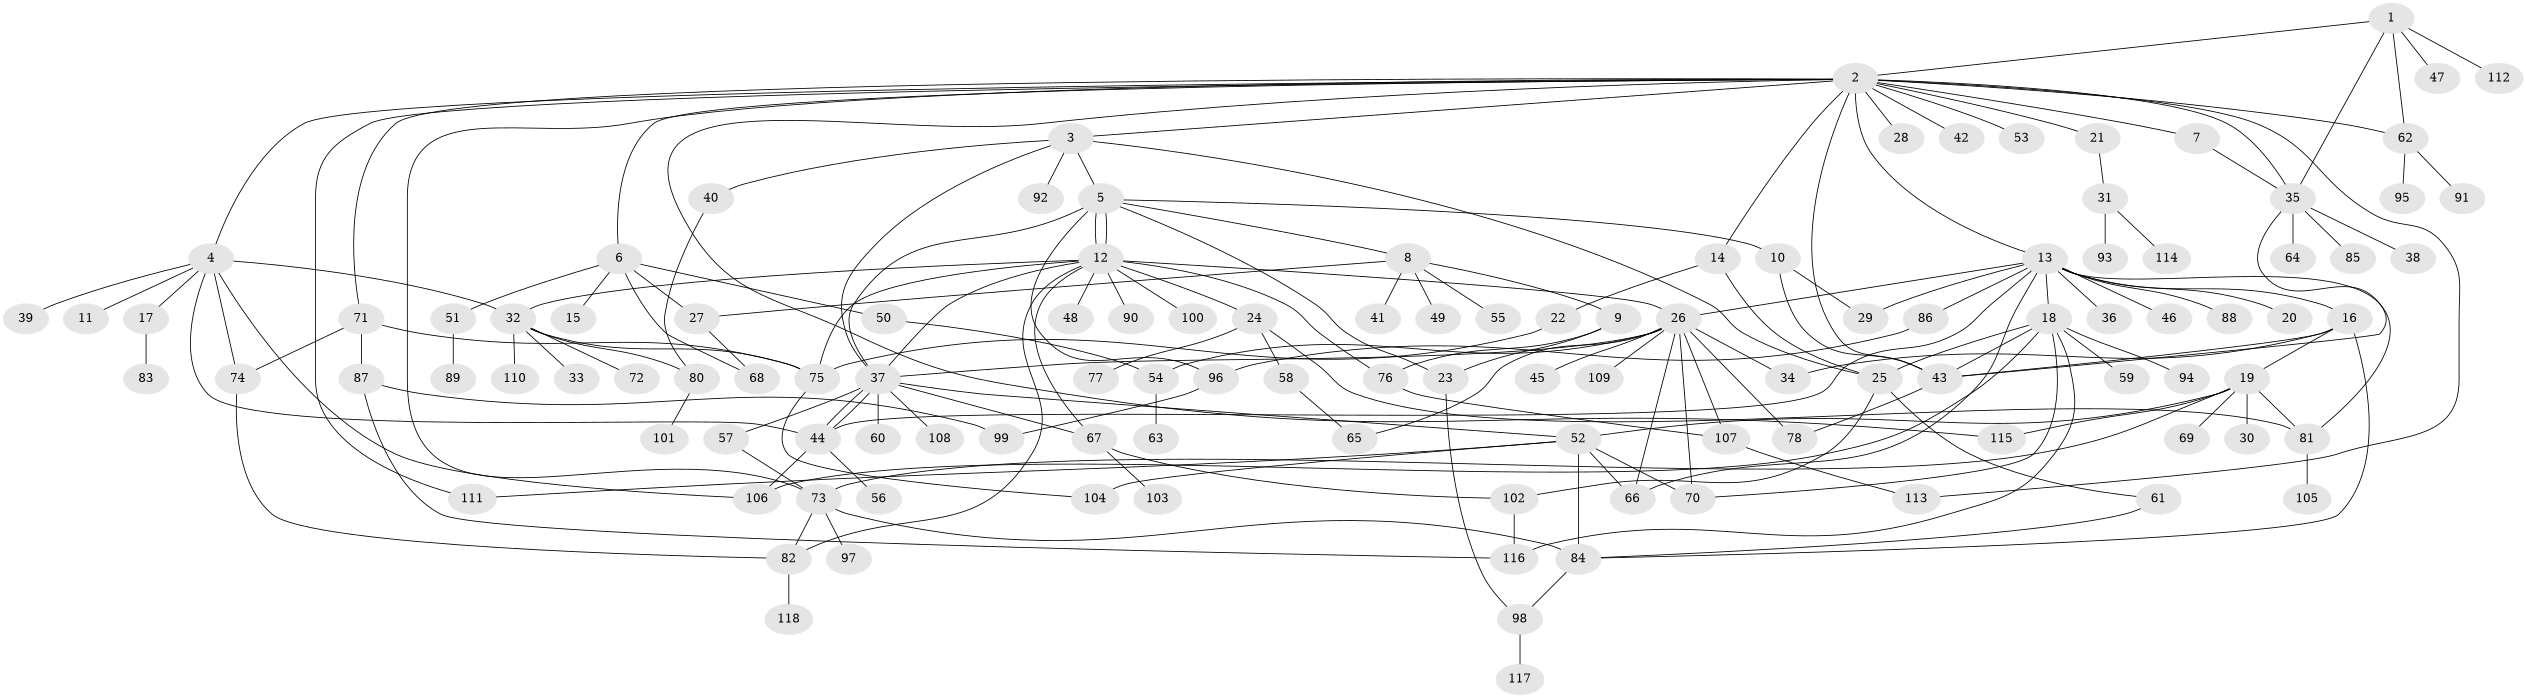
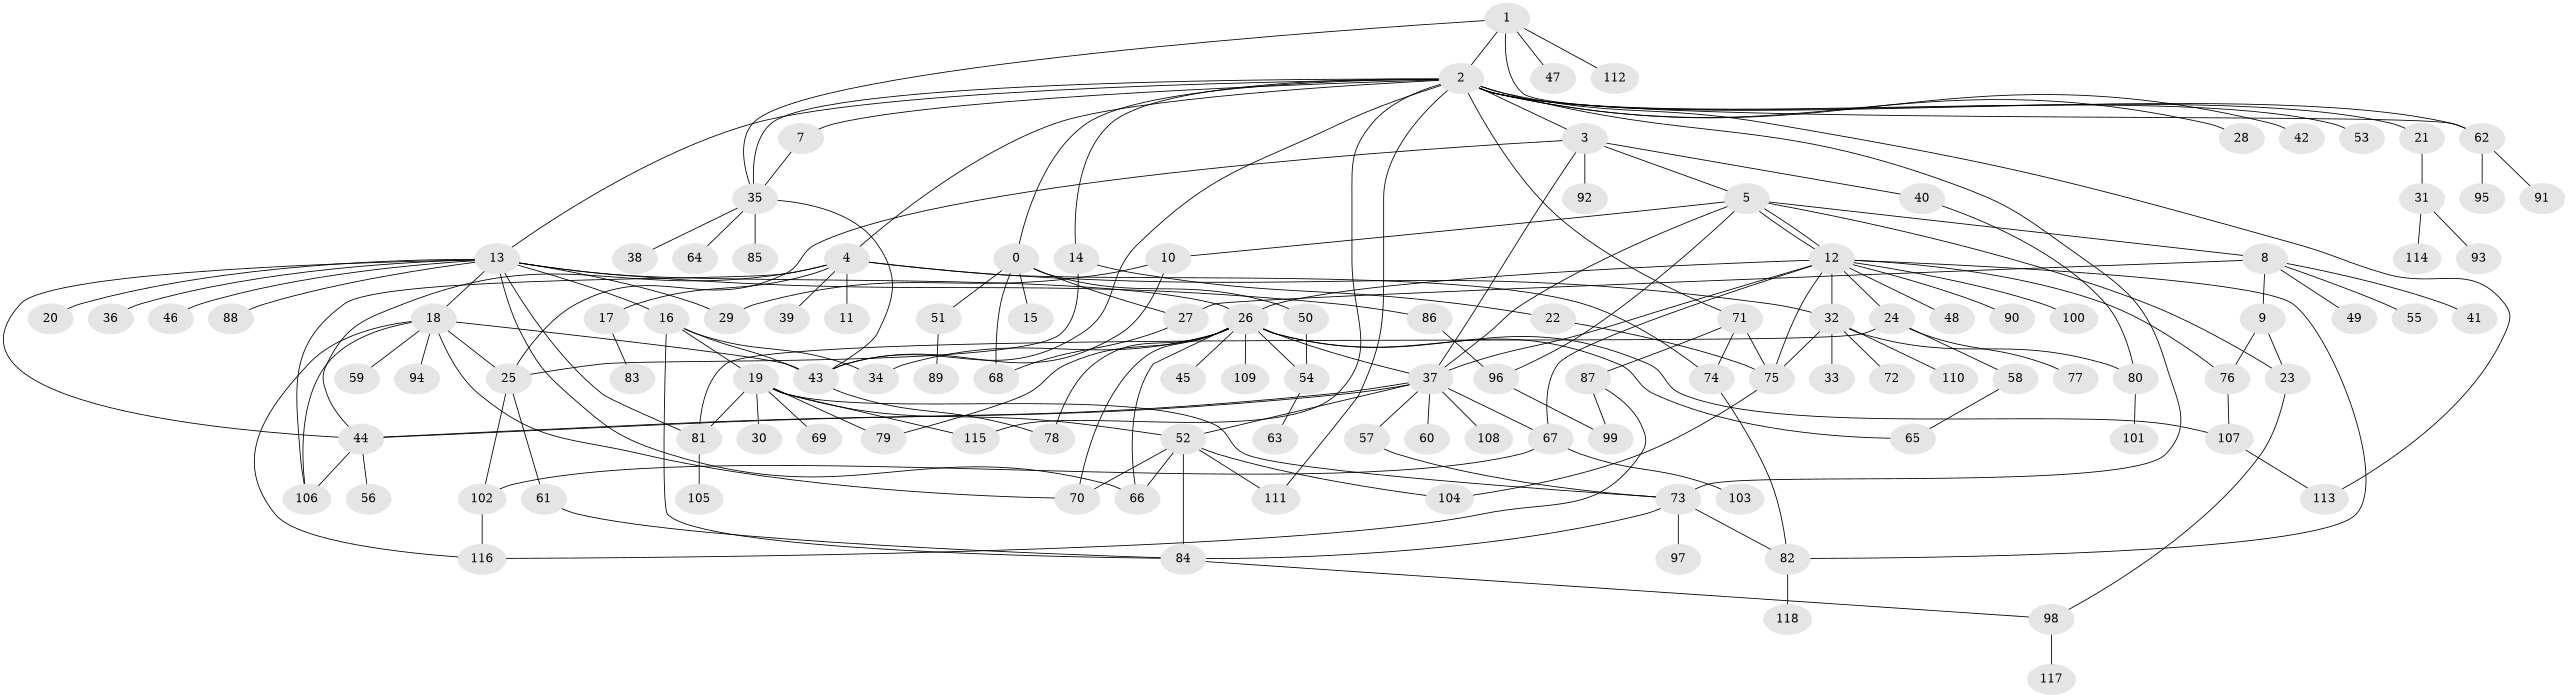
node "6": label "6" -> "0"
node "79": added
